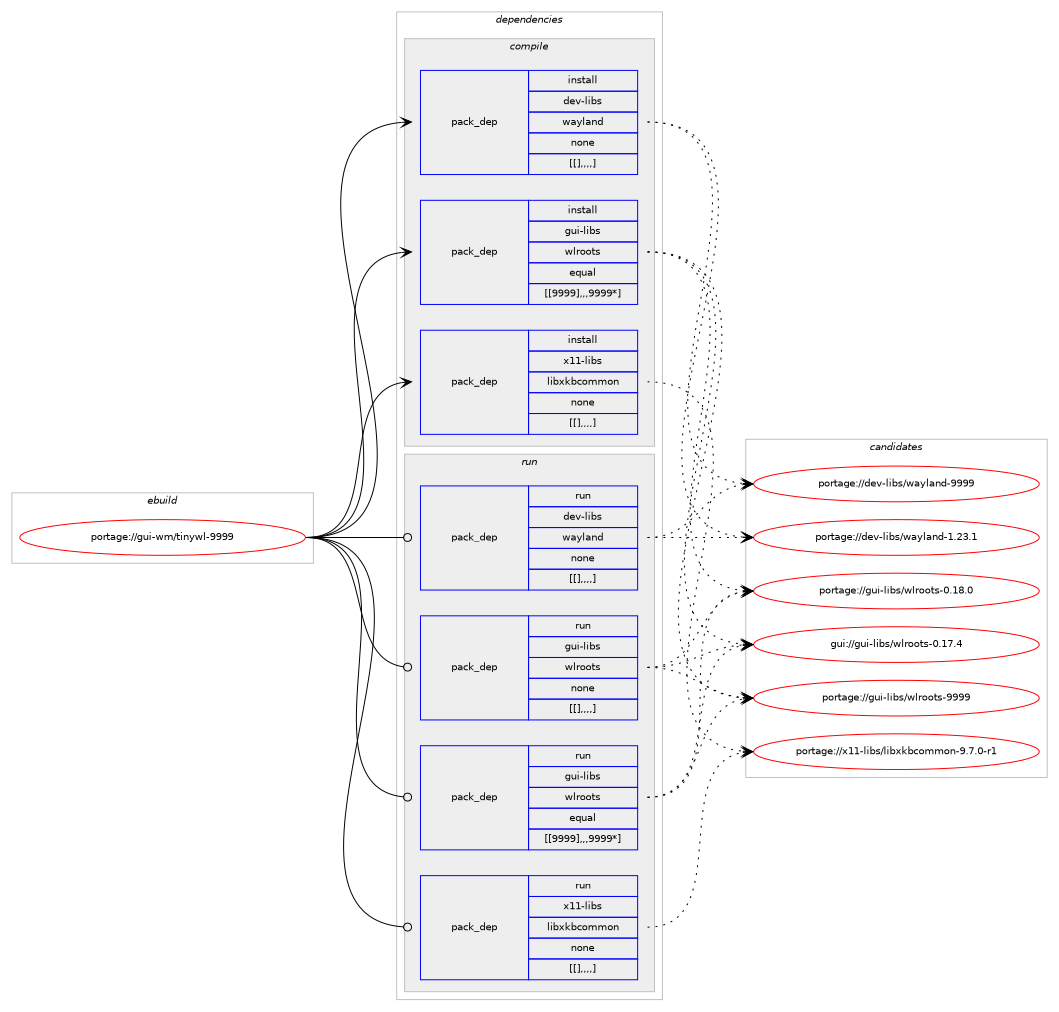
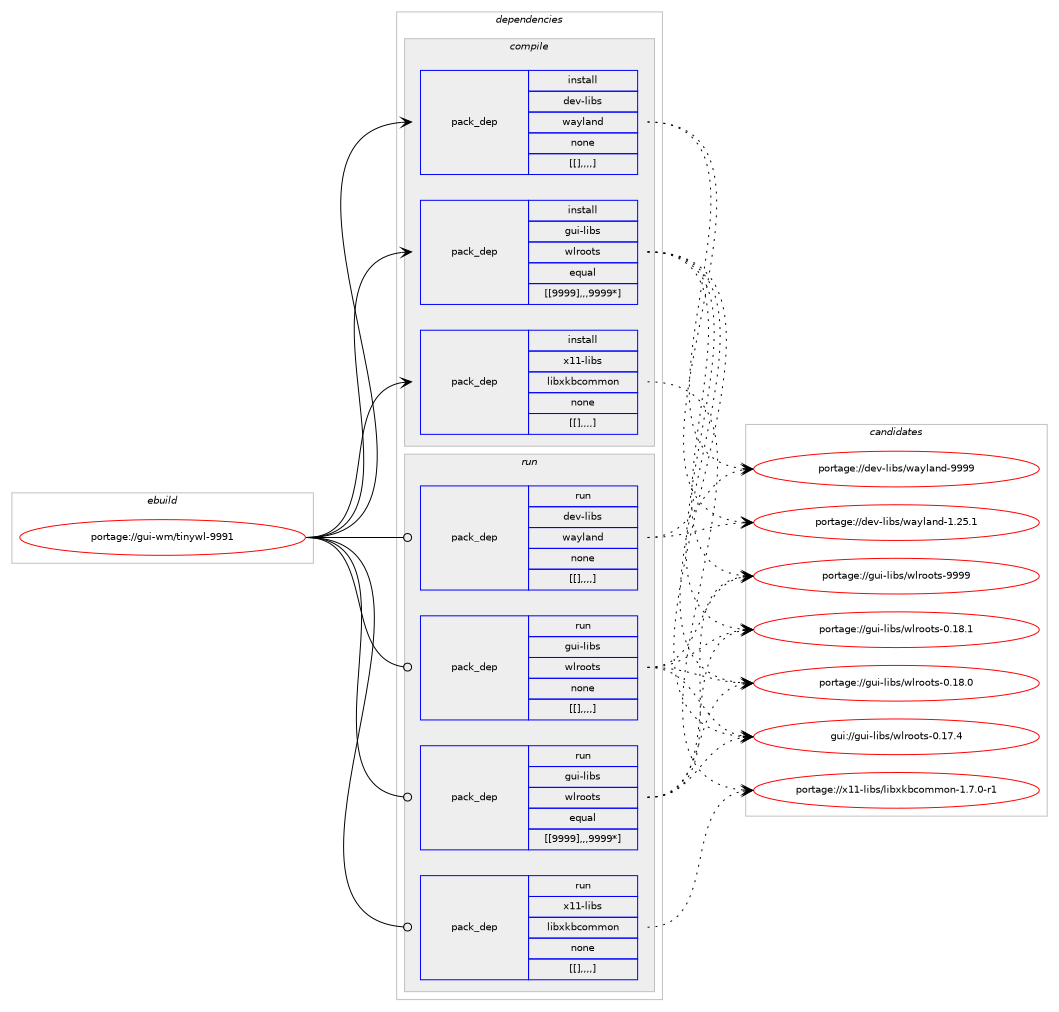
node "portage://gui-wm/tinywl-9999": label "portage://gui-wm/tinywl-9999" -> "portage://gui-wm/tinywl-9991"
node "portage://dev-libs/wayland-1.23.1": label "portage://dev-libs/wayland-1.23.1" -> "portage://dev-libs/wayland-1.25.1"
node "portage://gui-libs/wlroots-0.18.1": added
node "portage://x11-libs/libxkbcommon-9.7.0-r1": label "portage://x11-libs/libxkbcommon-9.7.0-r1" -> "portage://x11-libs/libxkbcommon-1.7.0-r1"
